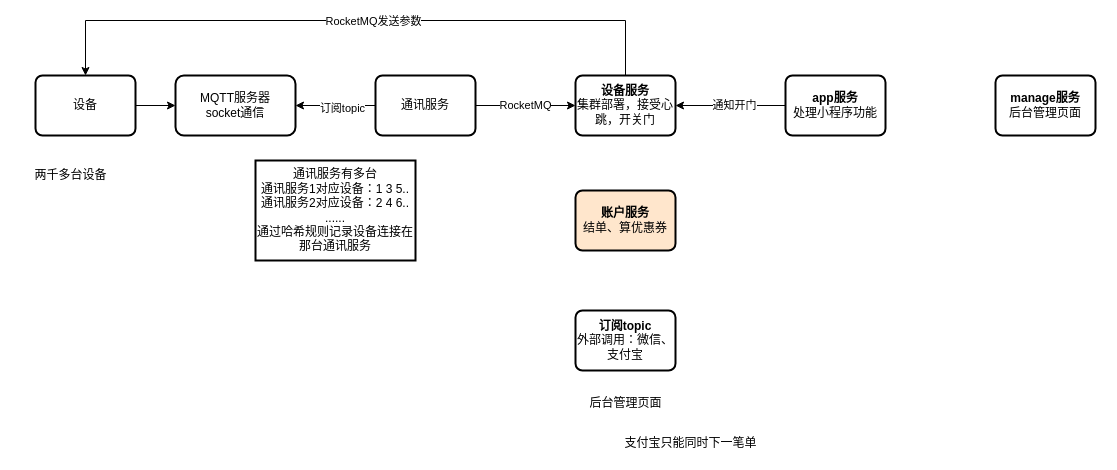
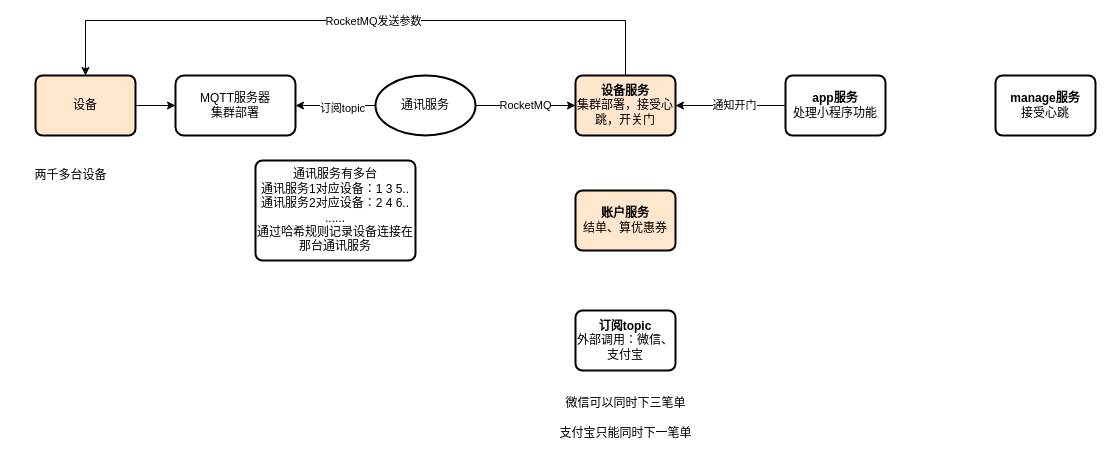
node "设备": fillcolor #ffffff -> #ffe6cc
node "MQTT服务器 socket通信": label "MQTT服务器 socket通信" -> "MQTT服务器 集群部署"
node "通讯服务": shape rounded rectangle -> ellipse
node "设备服务 集群部署，接受心跳，开关门": fillcolor #ffffff -> #ffe6cc
node "manage服务 后台管理页面": label "manage服务 后台管理页面" -> "manage服务 接受心跳"
node "通讯服务有多台 通讯服务1对应设备：1 3 5.. 通讯服务2对应设备：2 4 6.. ...... 通过哈希规则记录设备连接在那台通讯服务": shape rectangle -> rounded rectangle
node "后台管理页面": label "后台管理页面" -> "微信可以同时下三笔单"
node "支付宝只能同时下一笔单": moved (691, 444) -> (626, 434)
